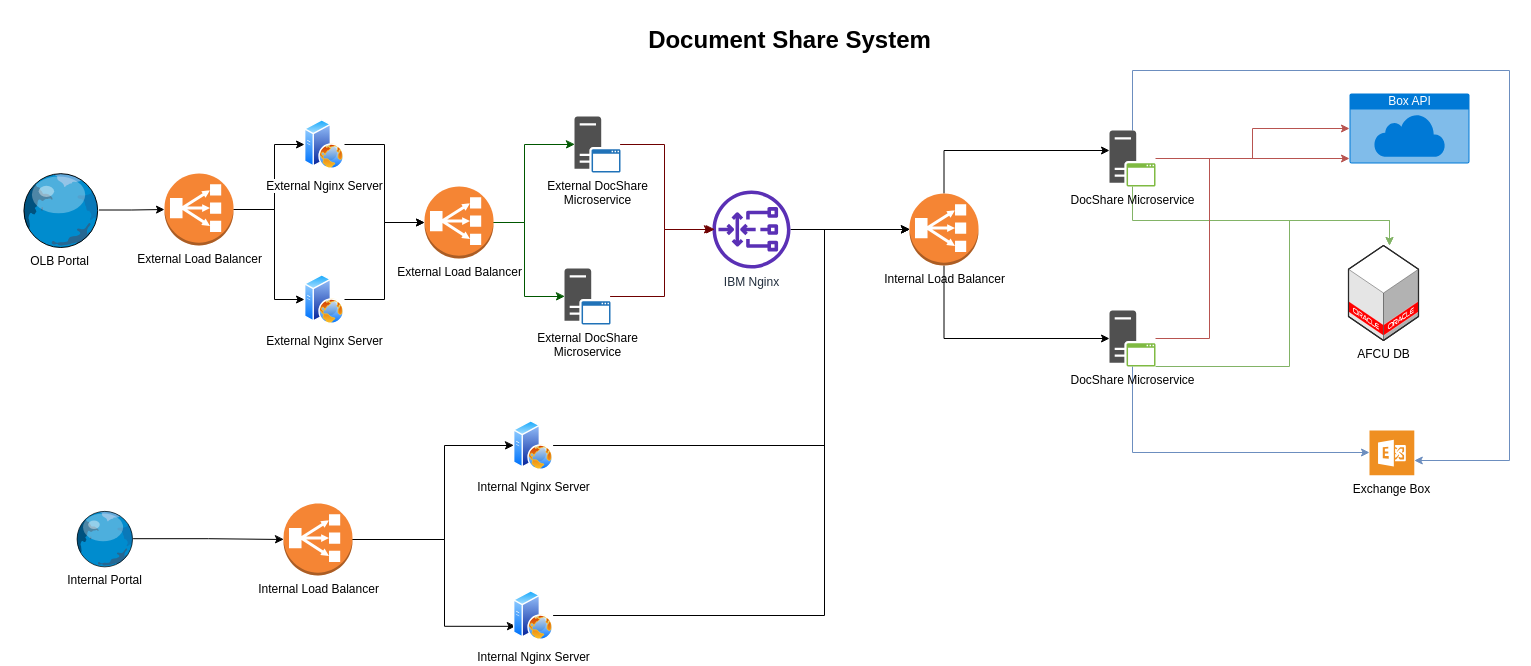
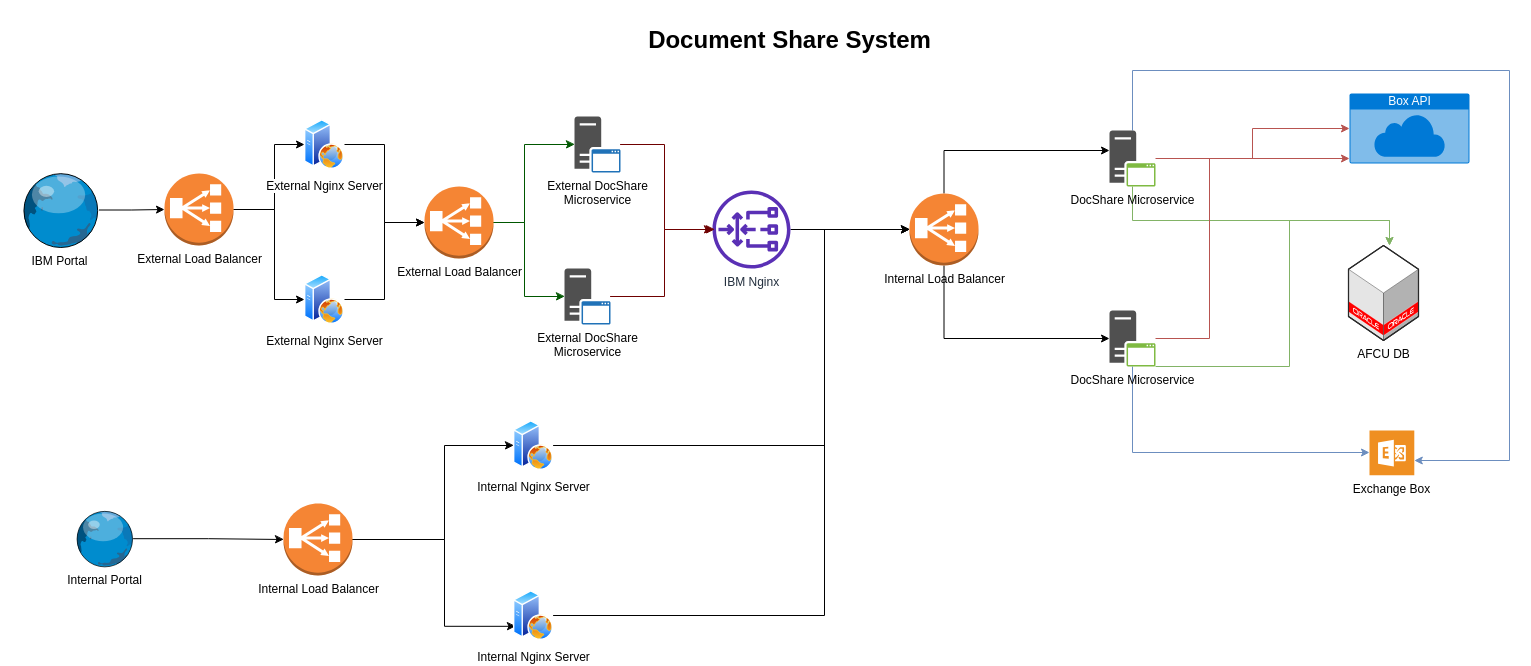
node "OLB Portal": label "OLB Portal" -> "IBM Portal"
